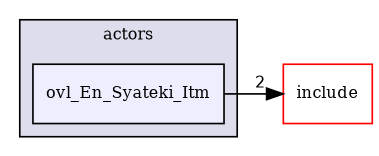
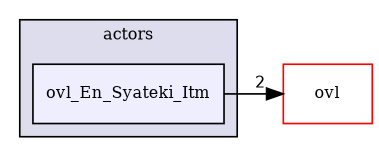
node "include": label "include" -> "ovl"
